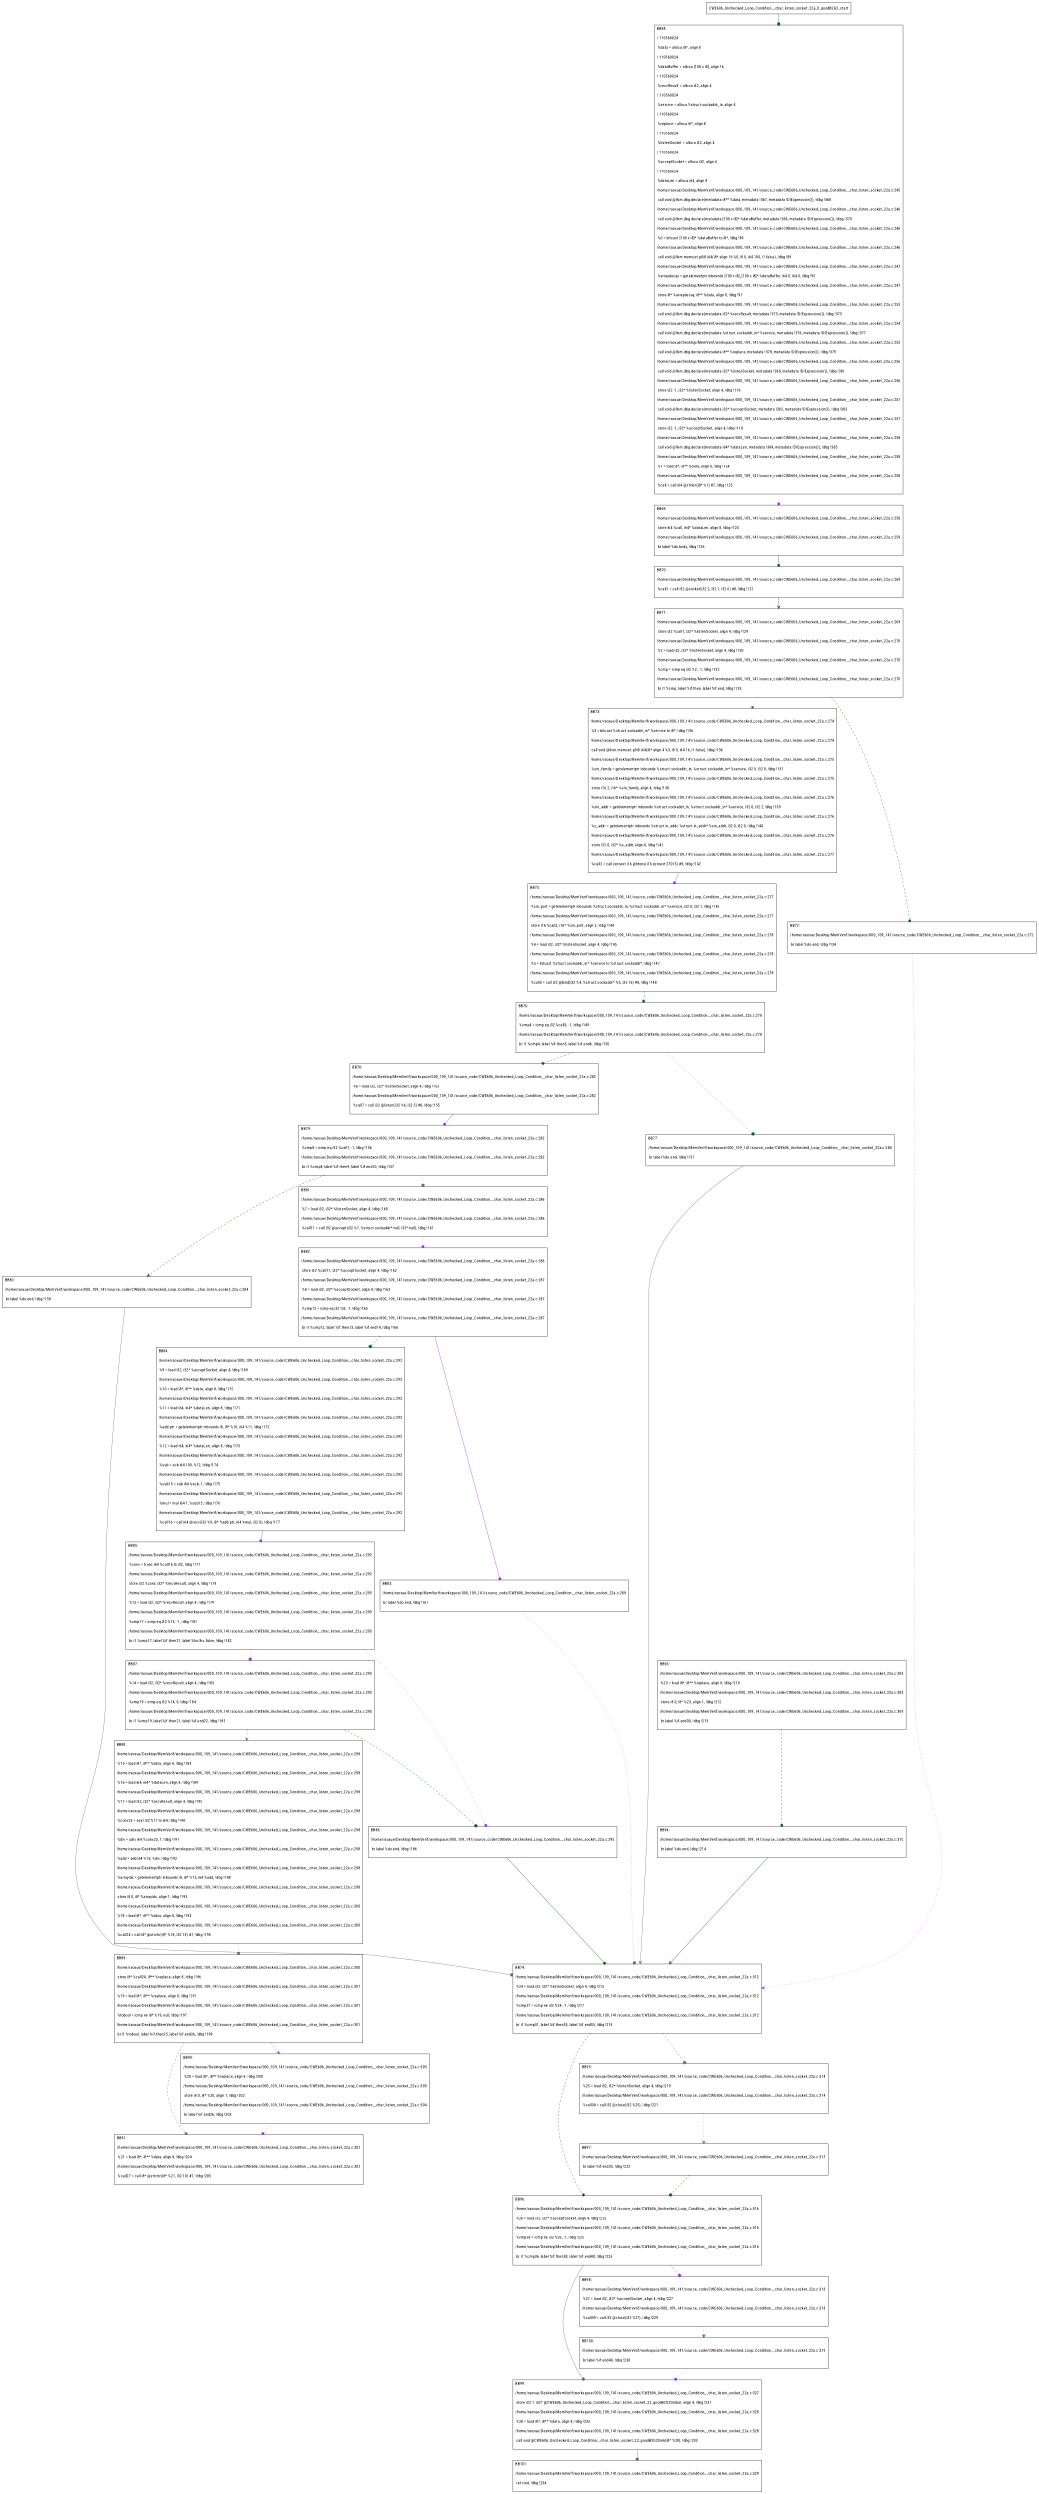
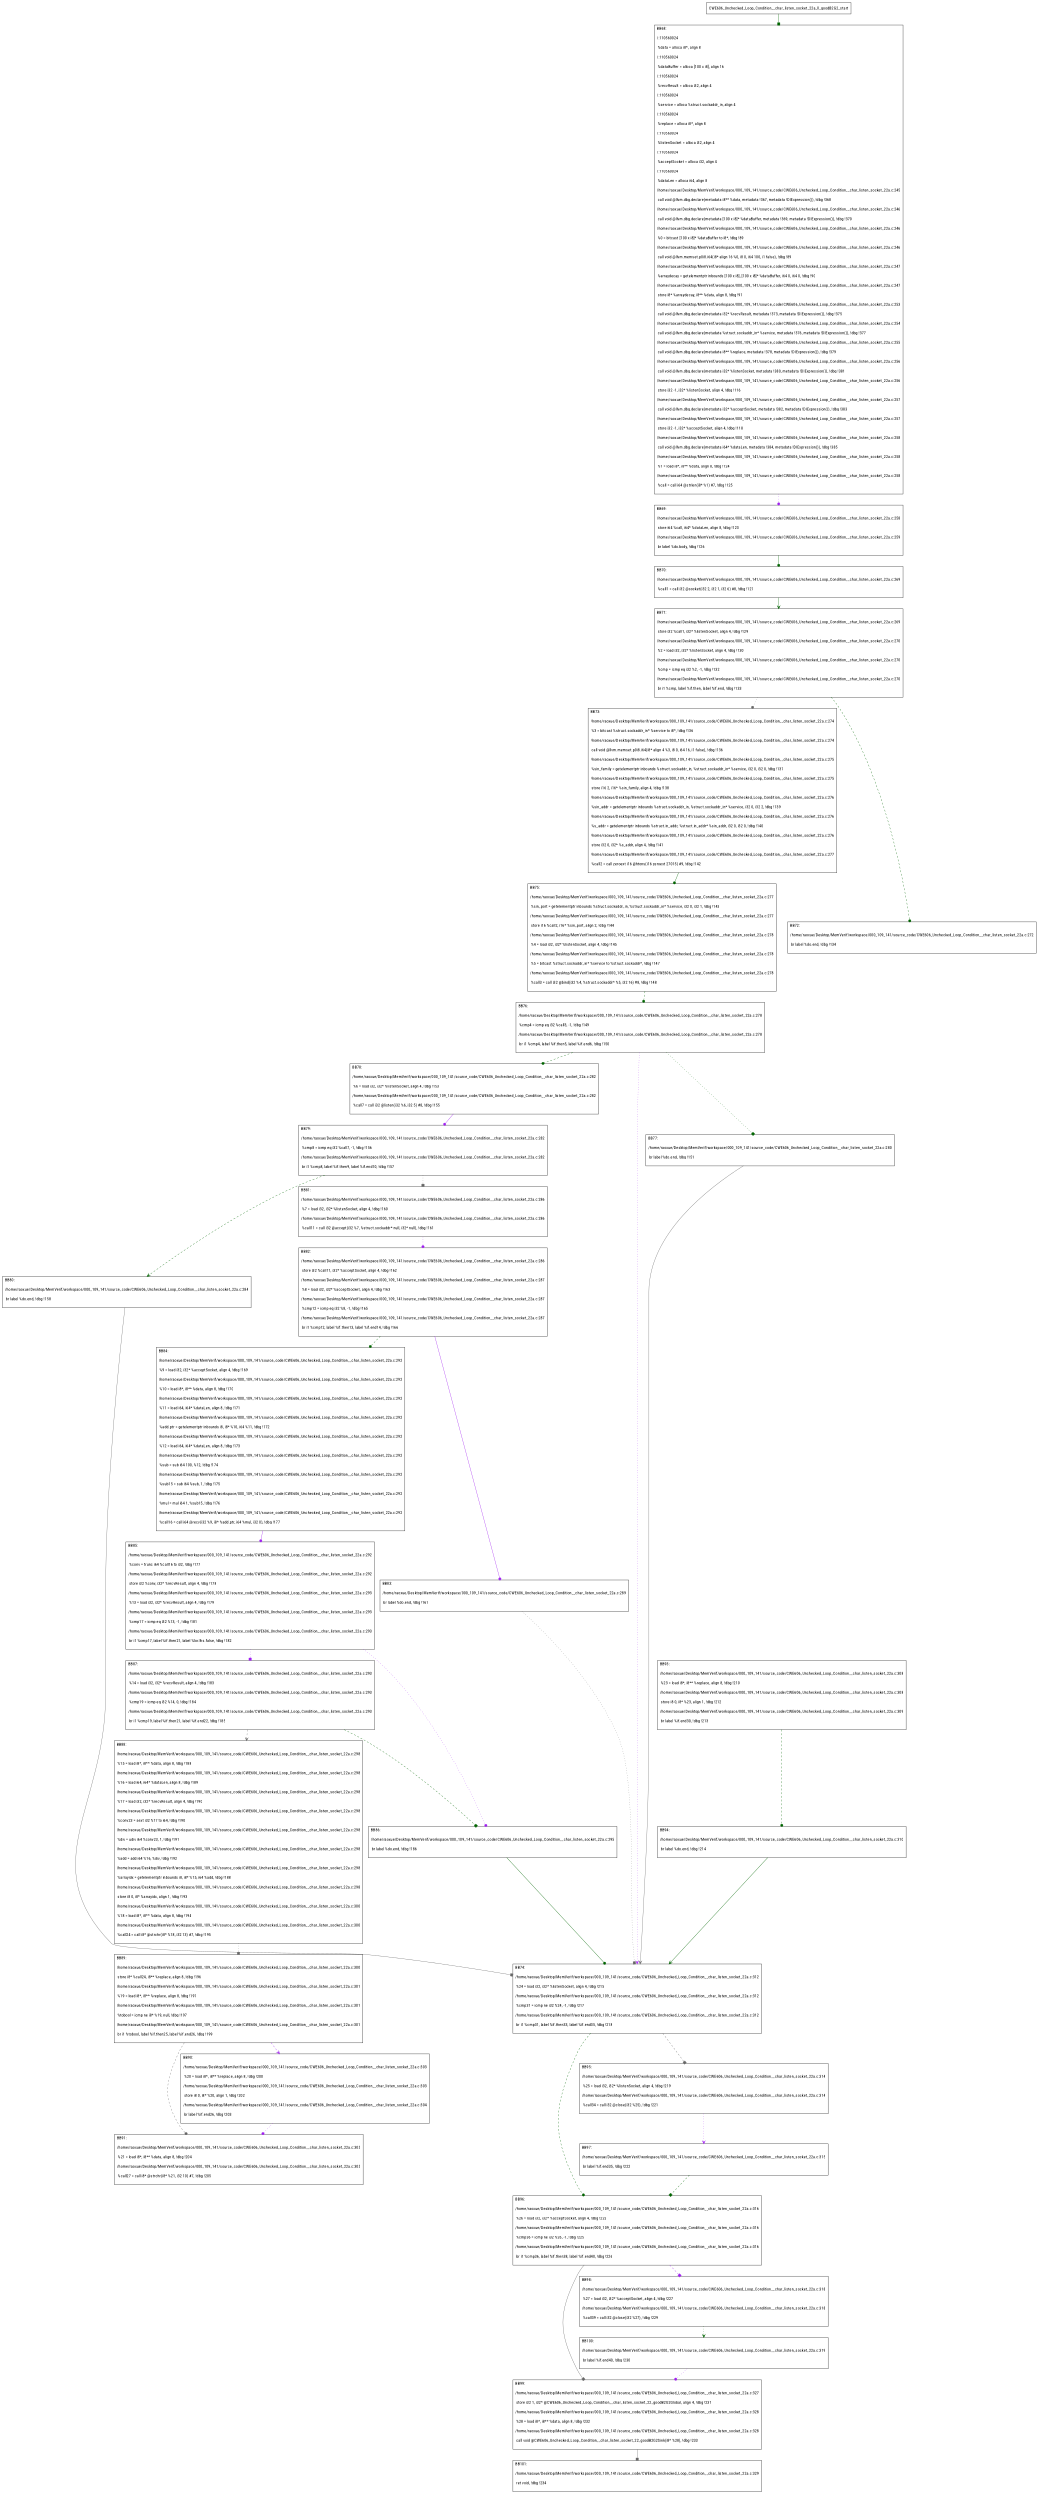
edge "BB73:" -> "BB75:": color purple -> darkgreen
edge "BB82:" -> "BB84:": arrowhead box -> dot
edge "BB72:" -> "BB74:": now "BB76:" -> "BB74:"
